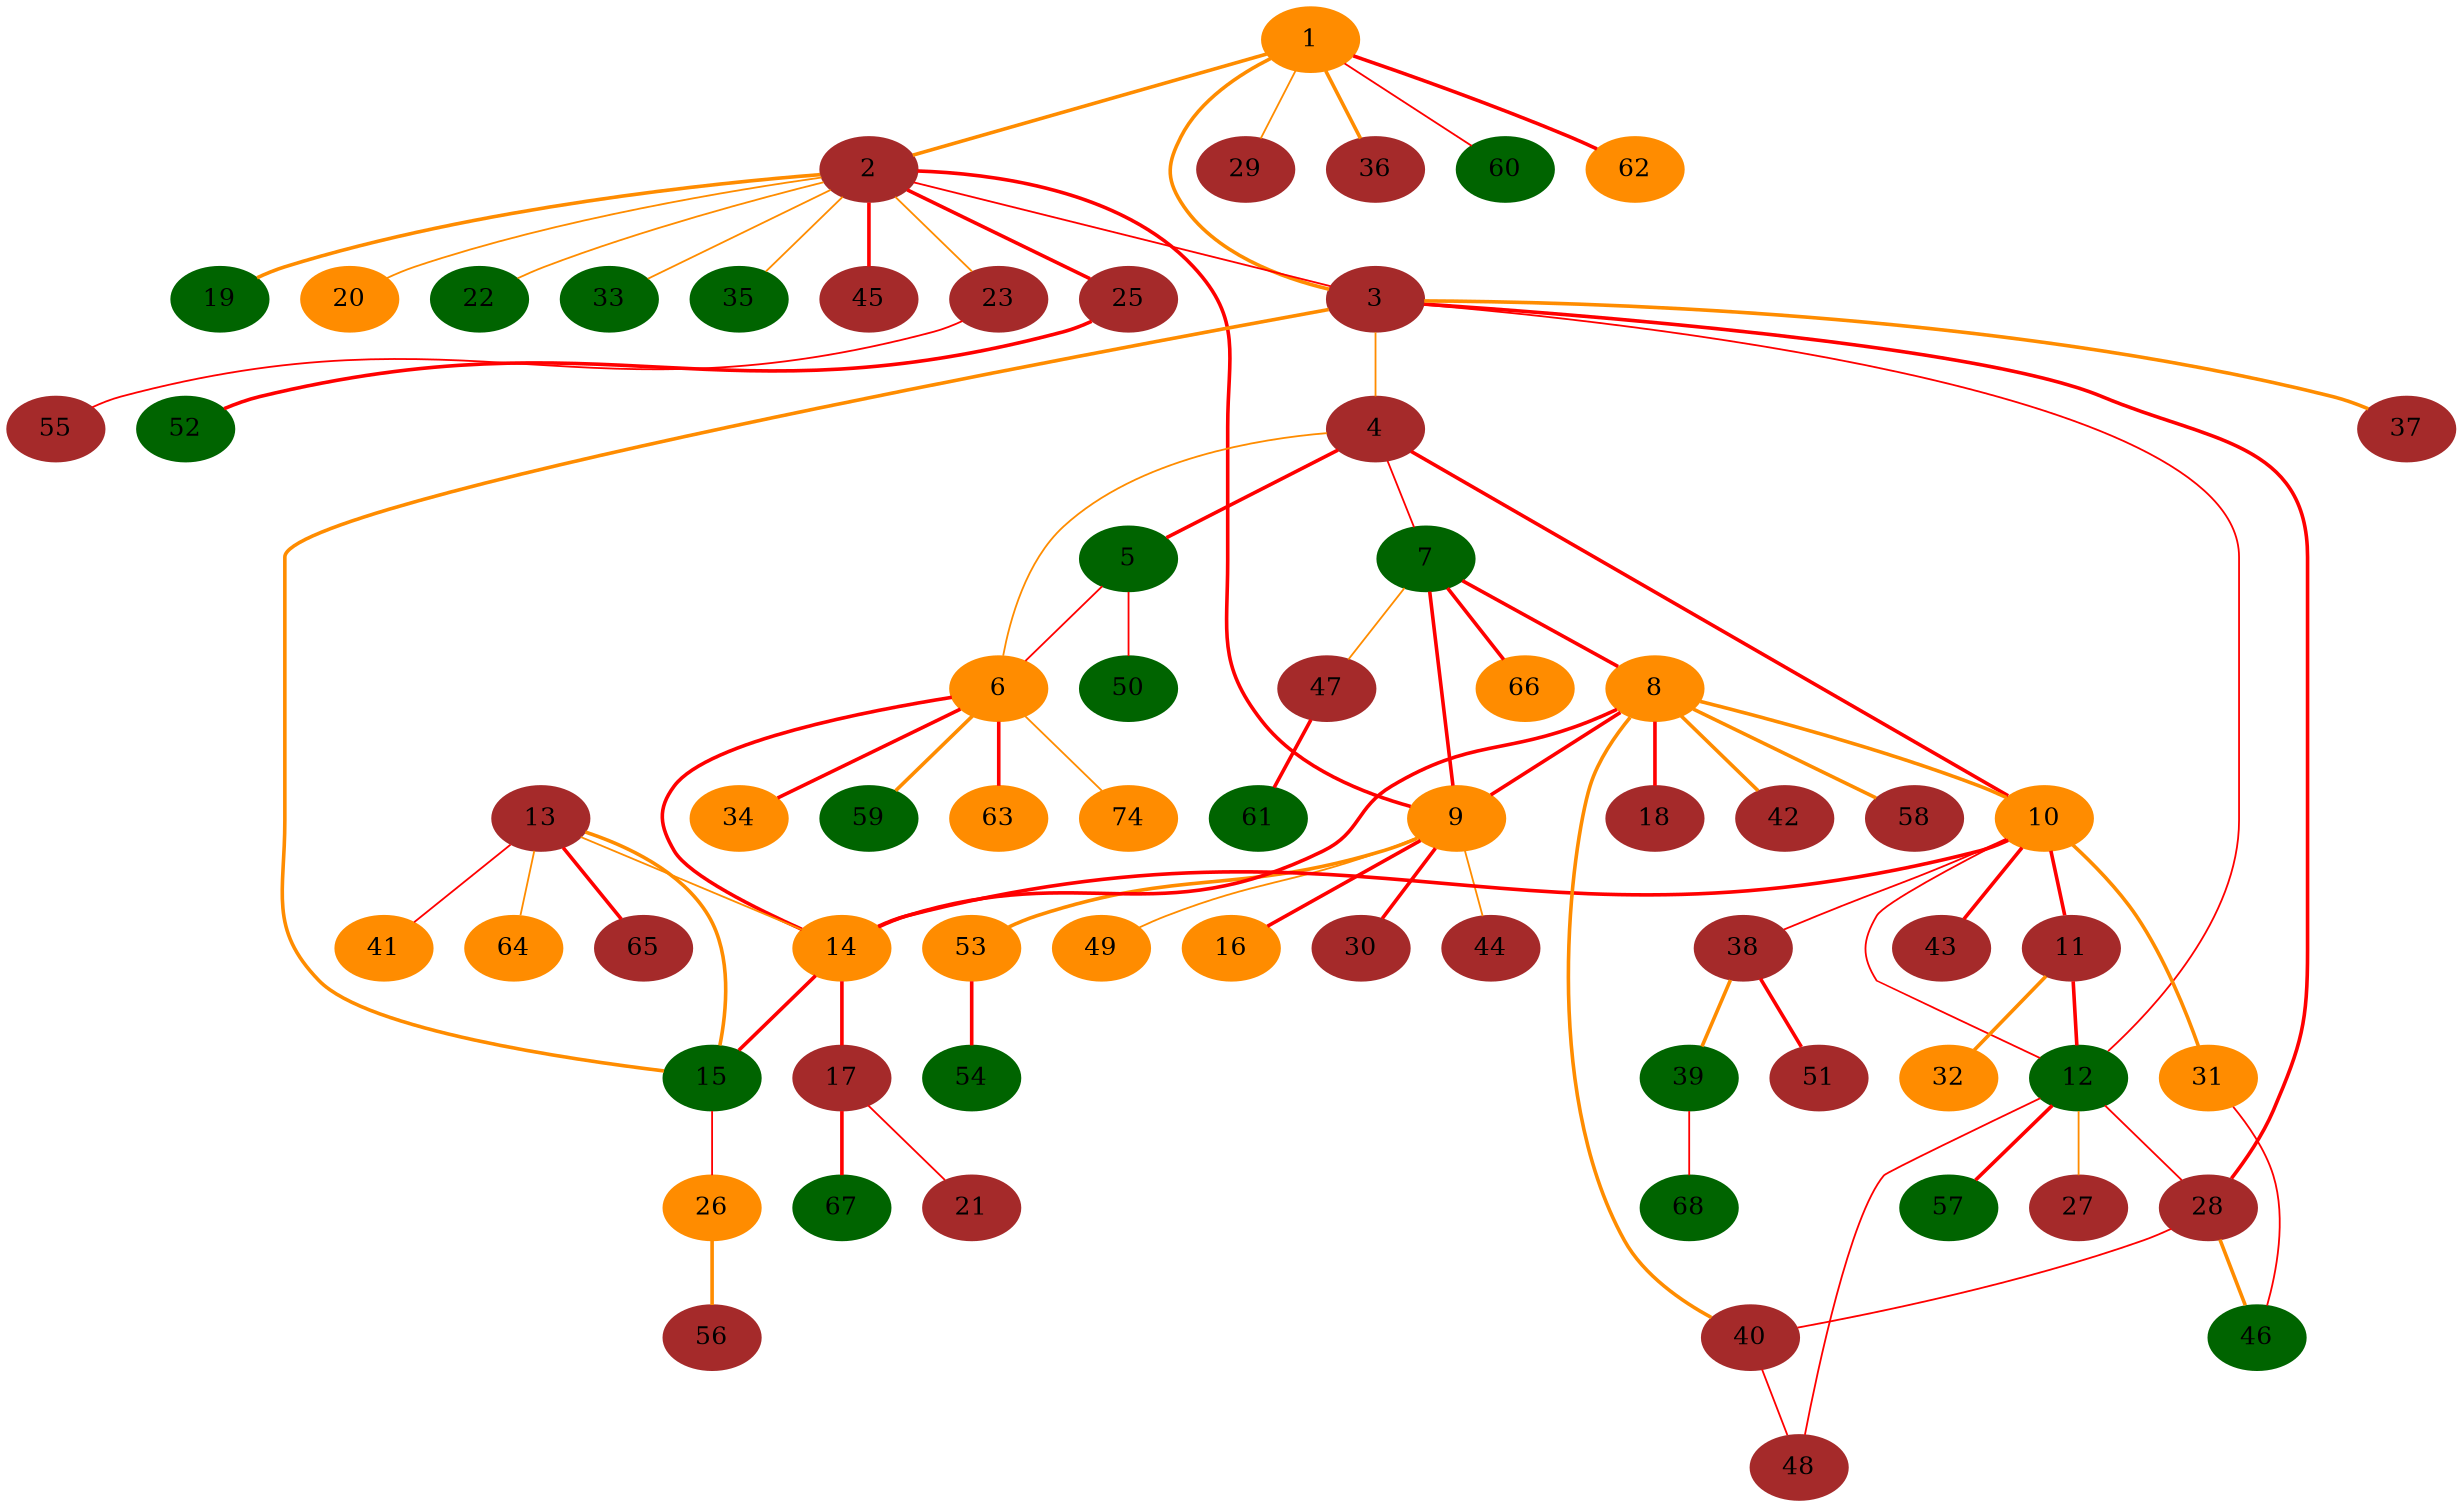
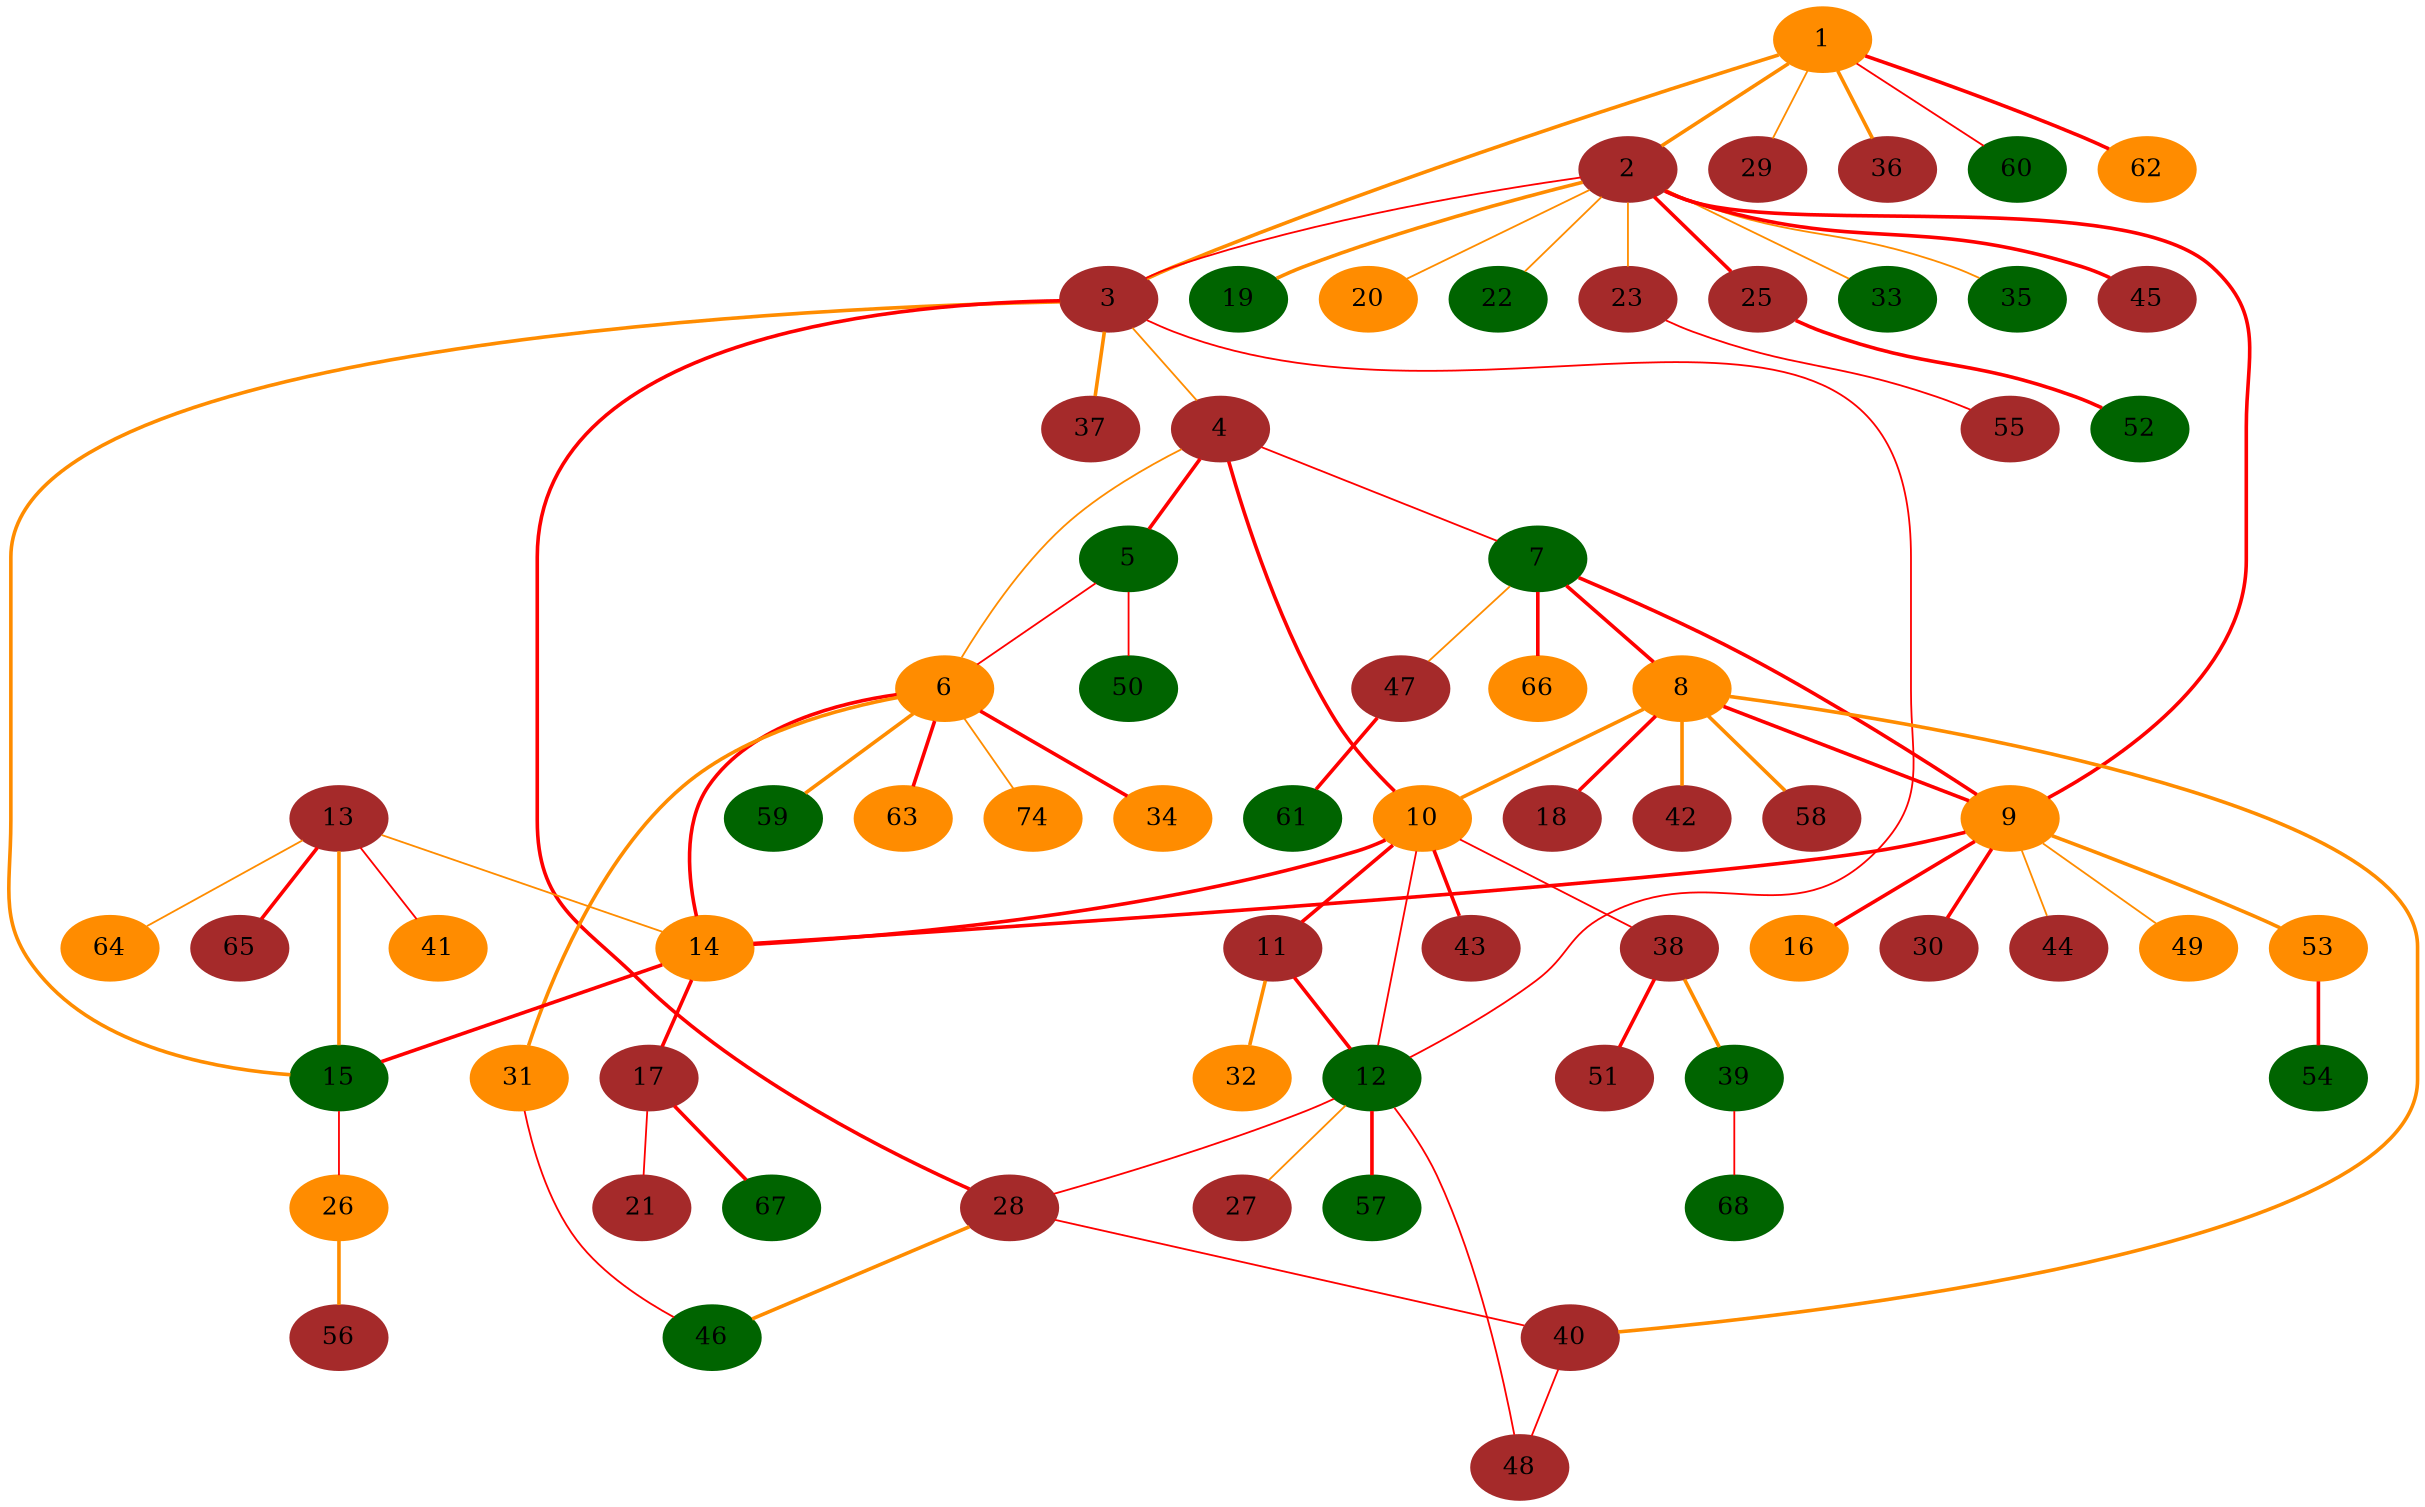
edge "8" -- "14": now "9" -- "14"
edge "10" -- "31": now "6" -- "31"
